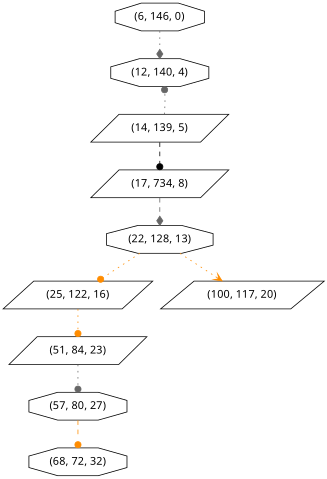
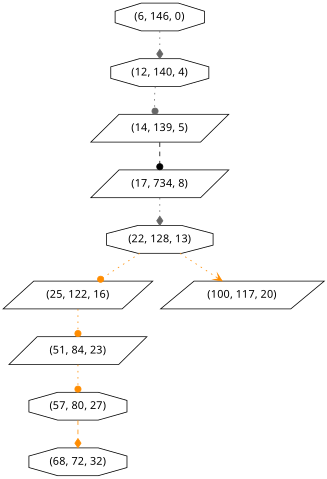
edge "(14, 139, 5)" -> "(12, 140, 4)": reversed
edge "(17, 734, 8)" -> "(22, 128, 13)": style dashed -> dotted
edge "(51, 84, 23)" -> "(57, 80, 27)": color gray40 -> darkorange
edge "(57, 80, 27)" -> "(68, 72, 32)": arrowhead dot -> diamond
